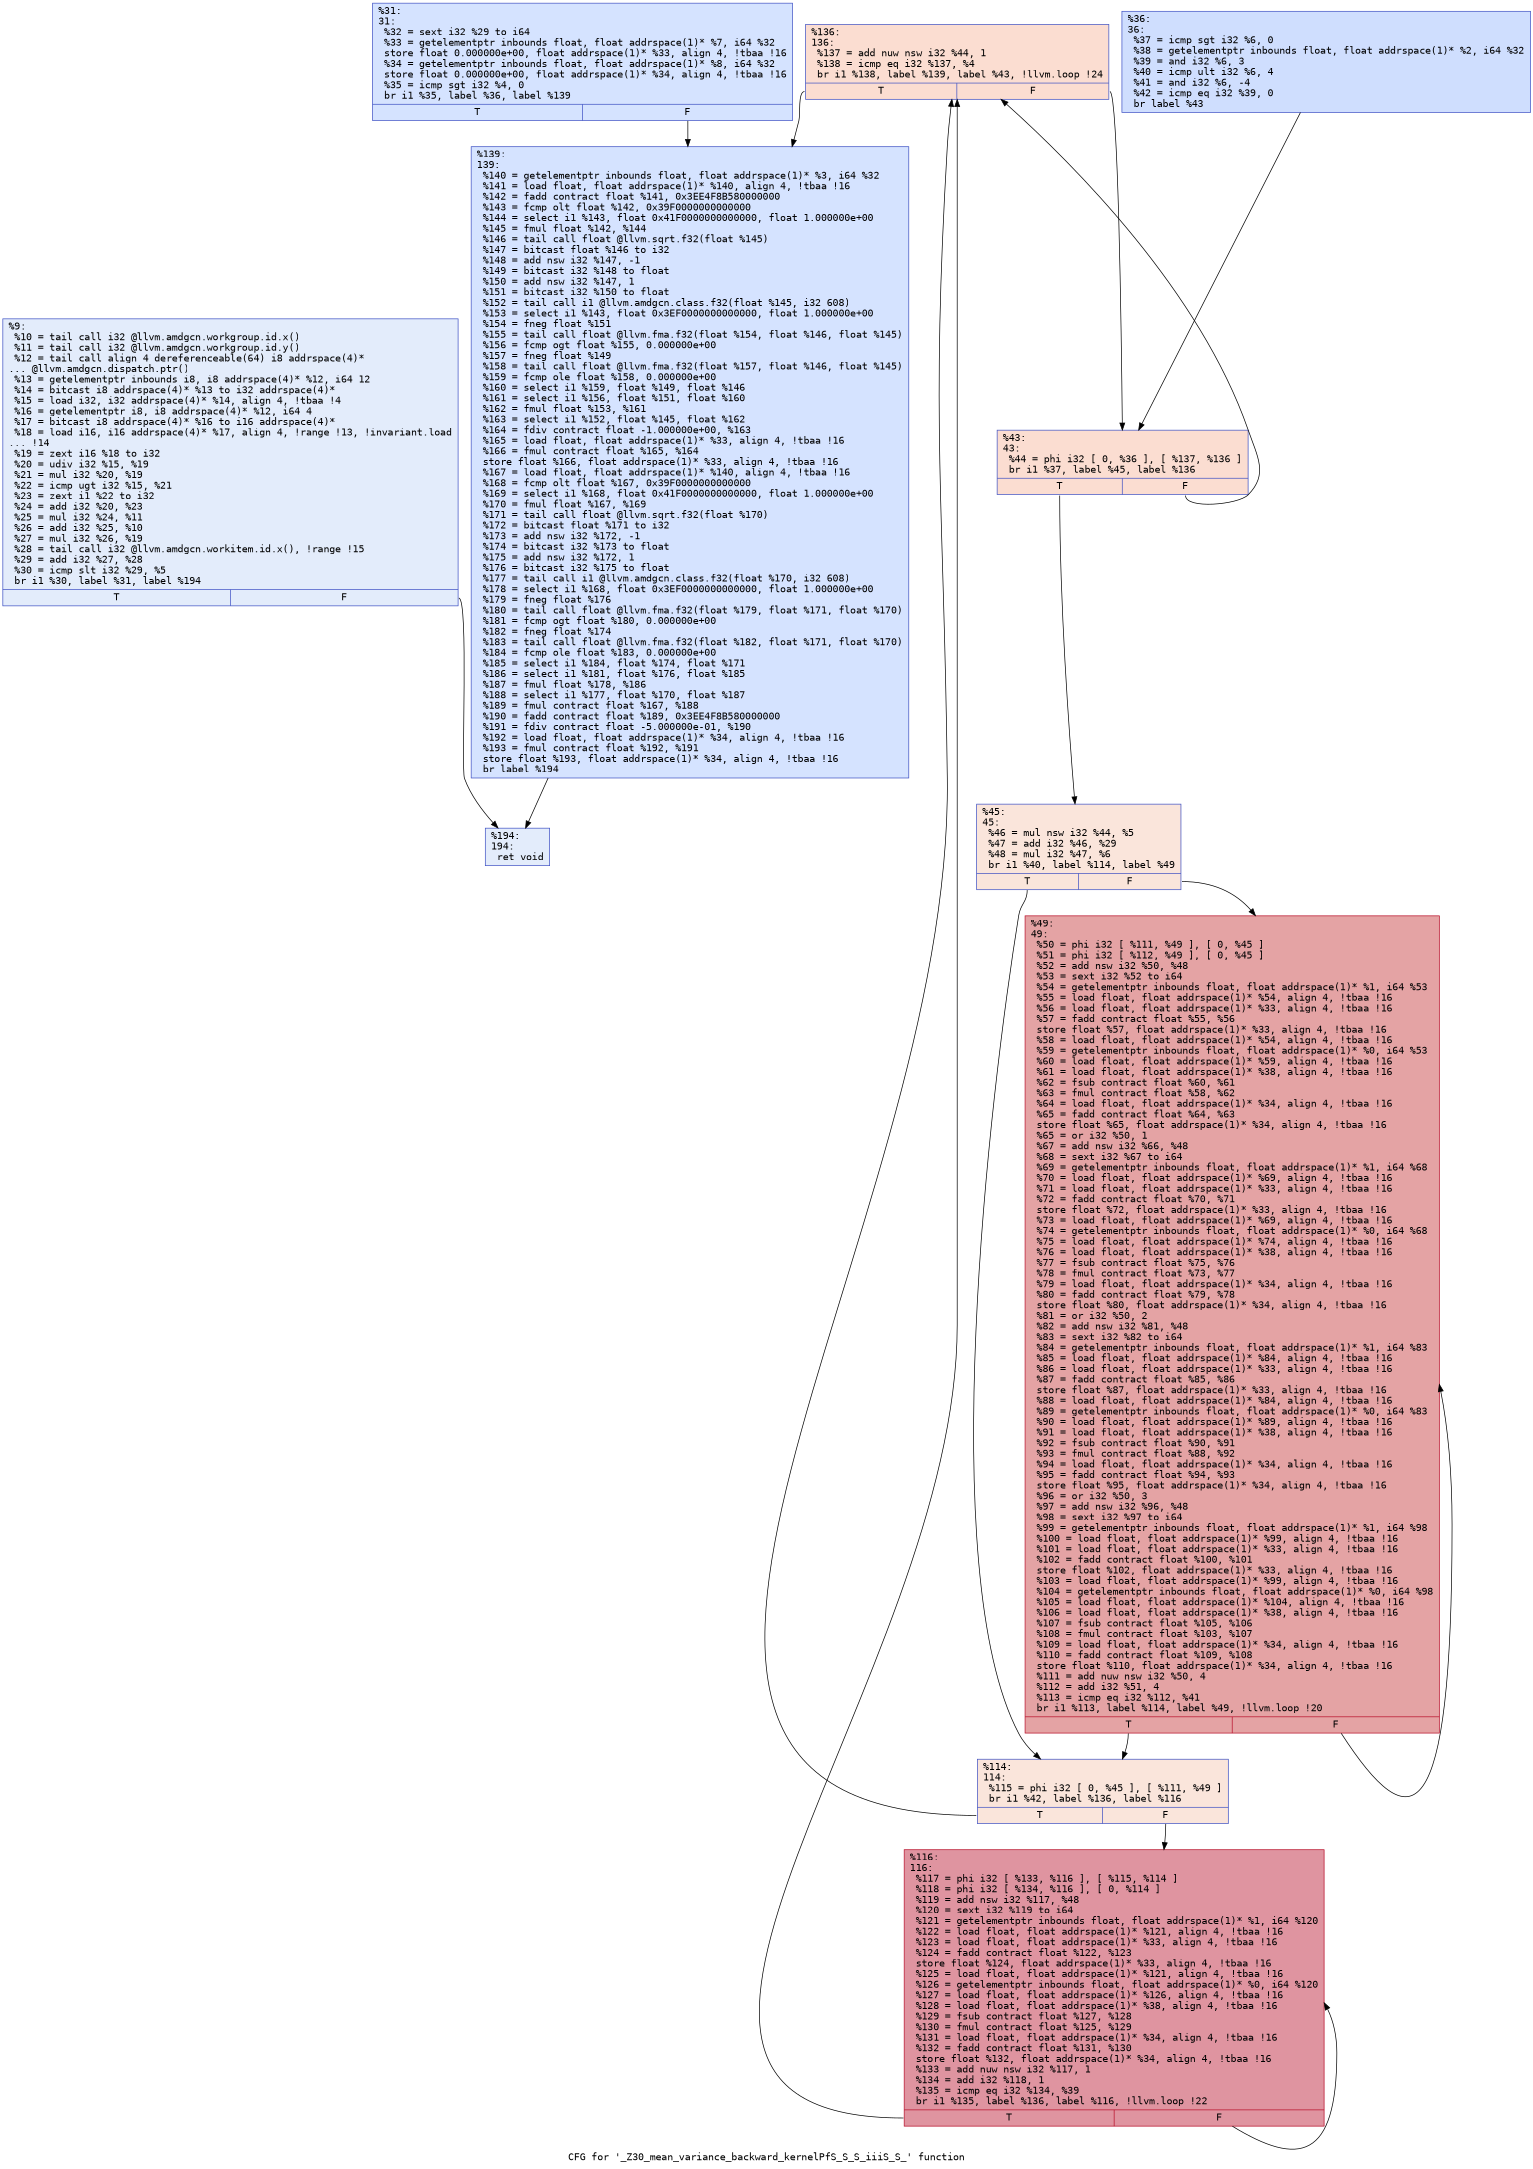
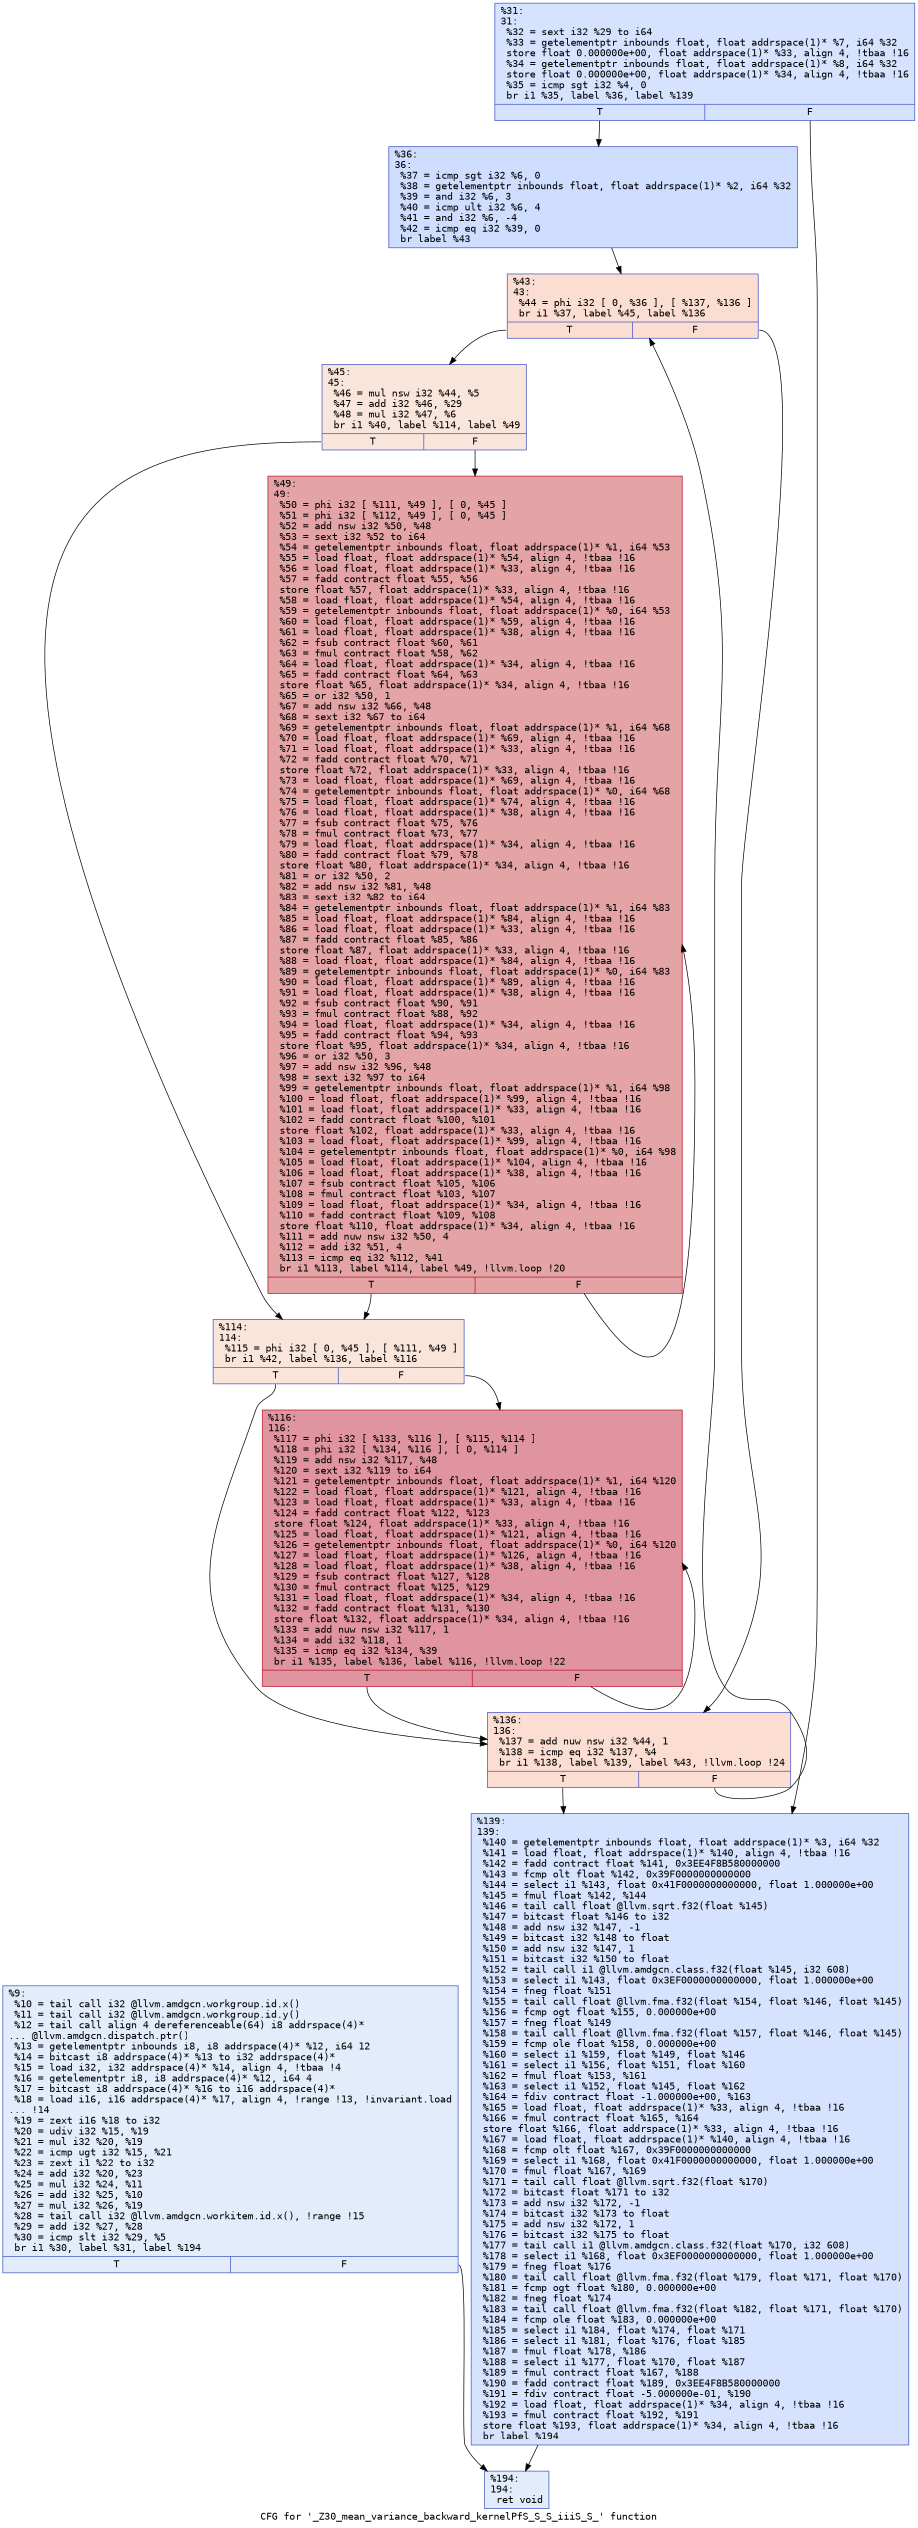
edge "%31:" -> "%36:": added
